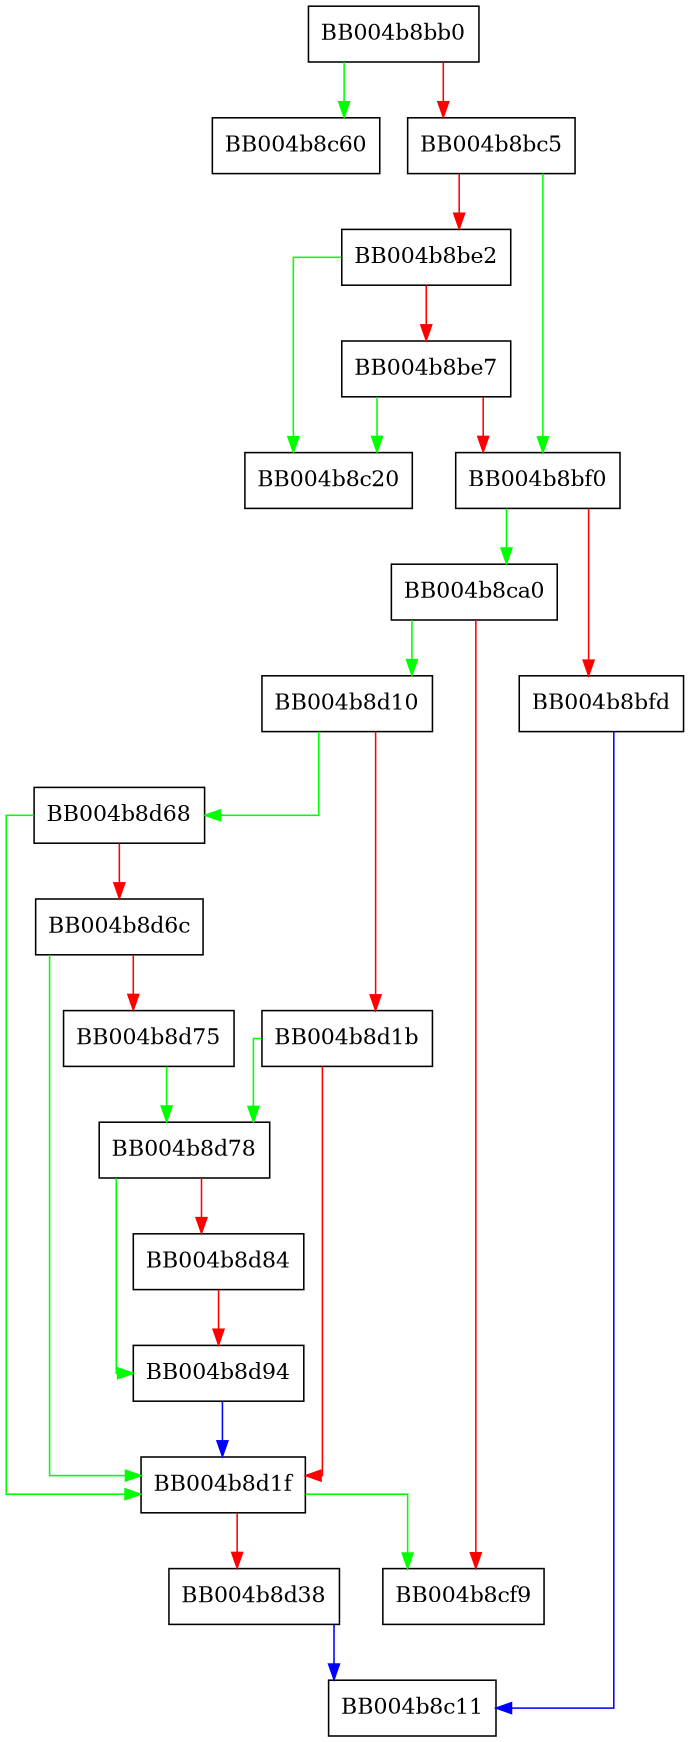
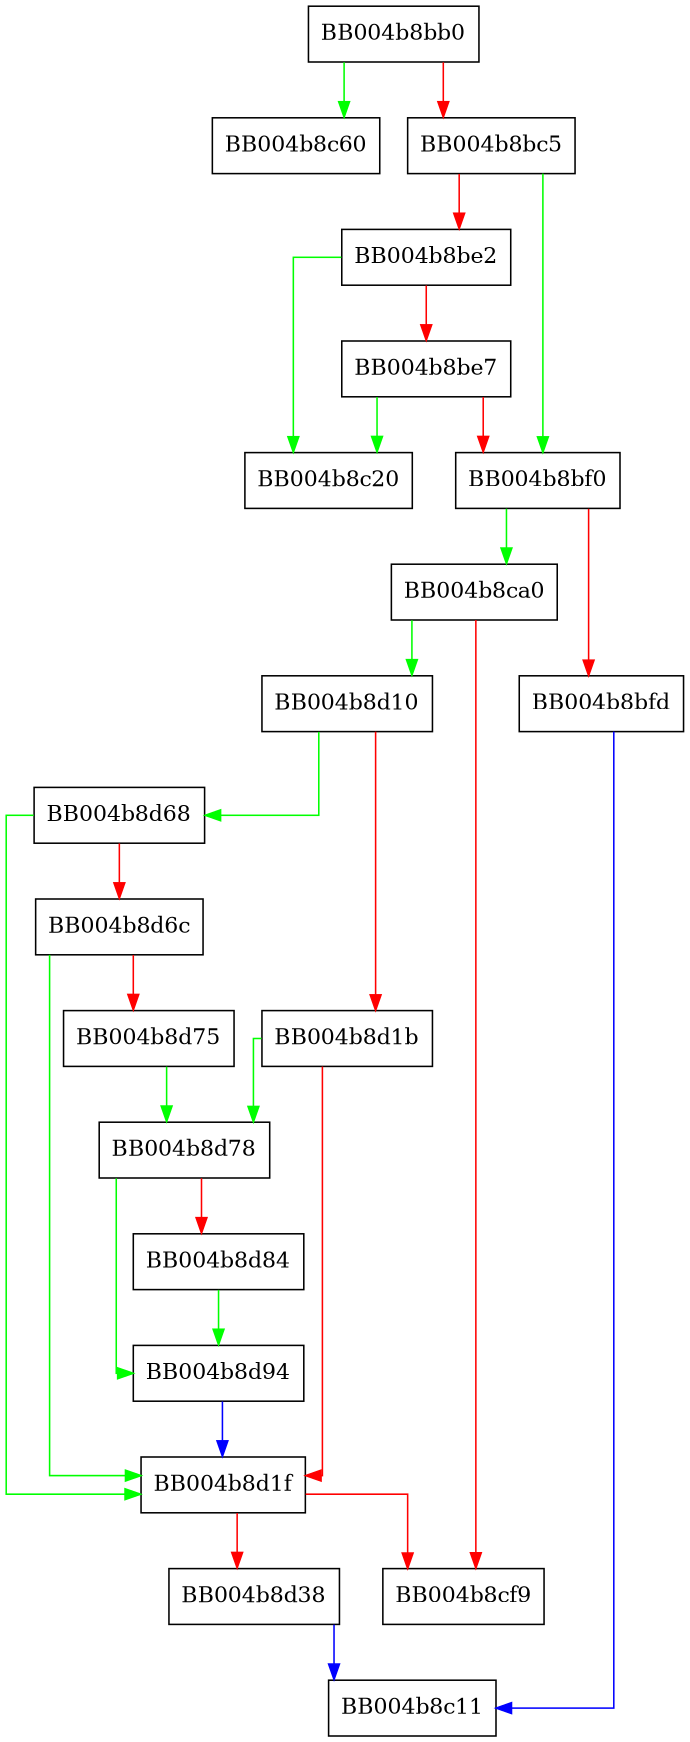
edge "BB004b8d84" -> "BB004b8d94": color red -> green
edge "BB004b8d1f" -> "BB004b8cf9": color green -> red
